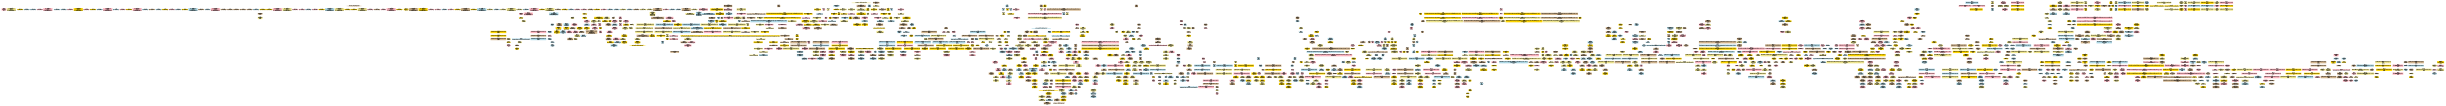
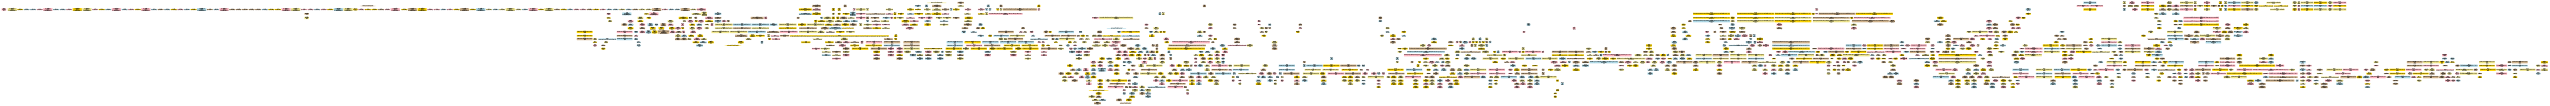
node "CE0x51046f0": added
